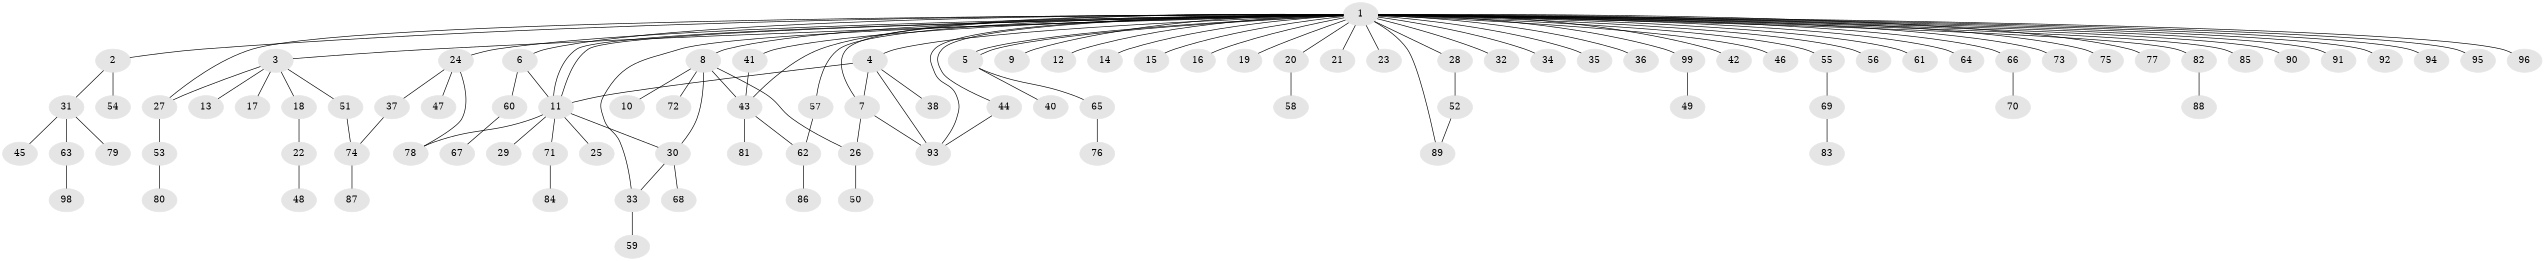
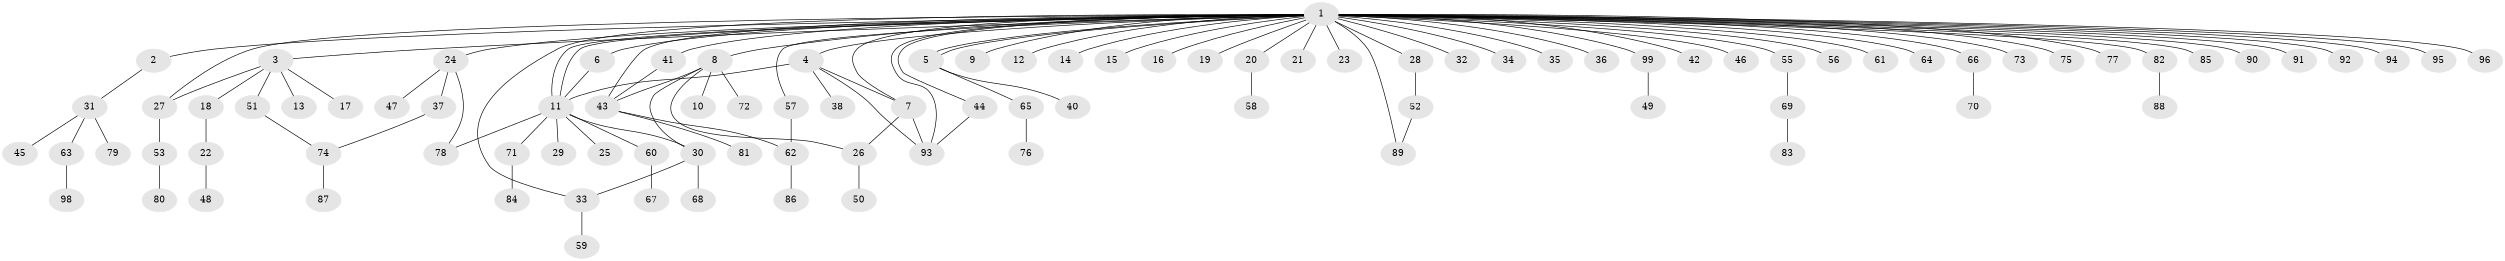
edge "6" -- "60": now "11" -- "60"
node "54": removed
